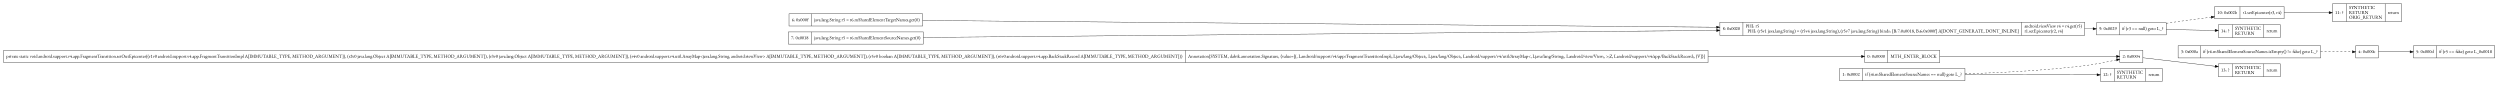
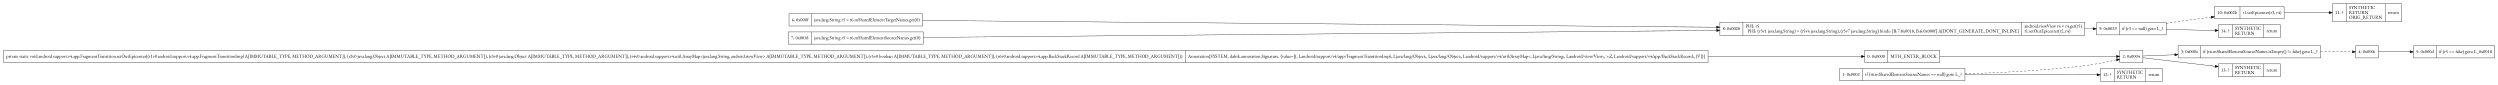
node "8: 0x0020": text "r1.setEpicenter(r2, r4)" -> "r1.setOutEpicenter(r2, r4)"
edge "2: 0x0004" -> "3: 0x000a": added
